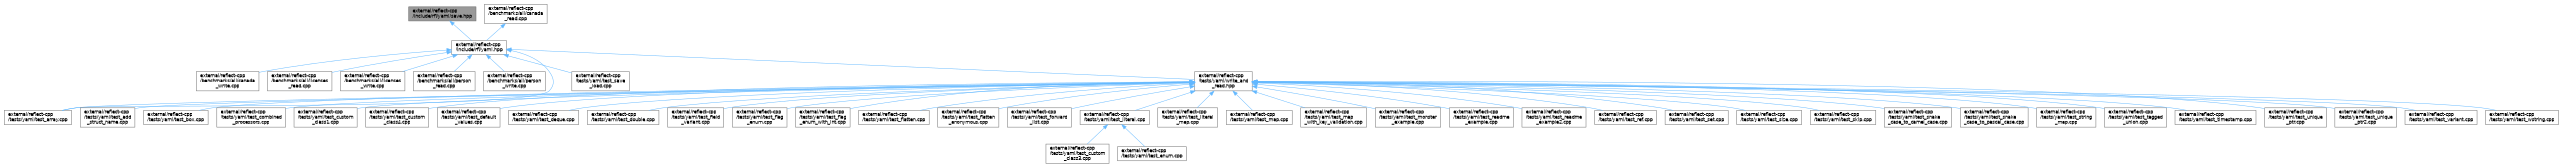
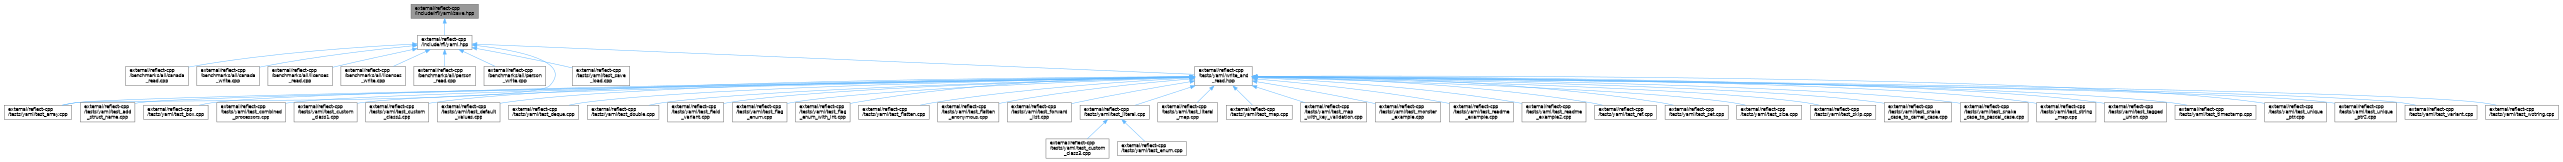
edge "external/reflect-cpp /include/rfl/yaml.hpp" -> "external/reflect-cpp /benchmarks/all/canada _read.cpp": reversed
